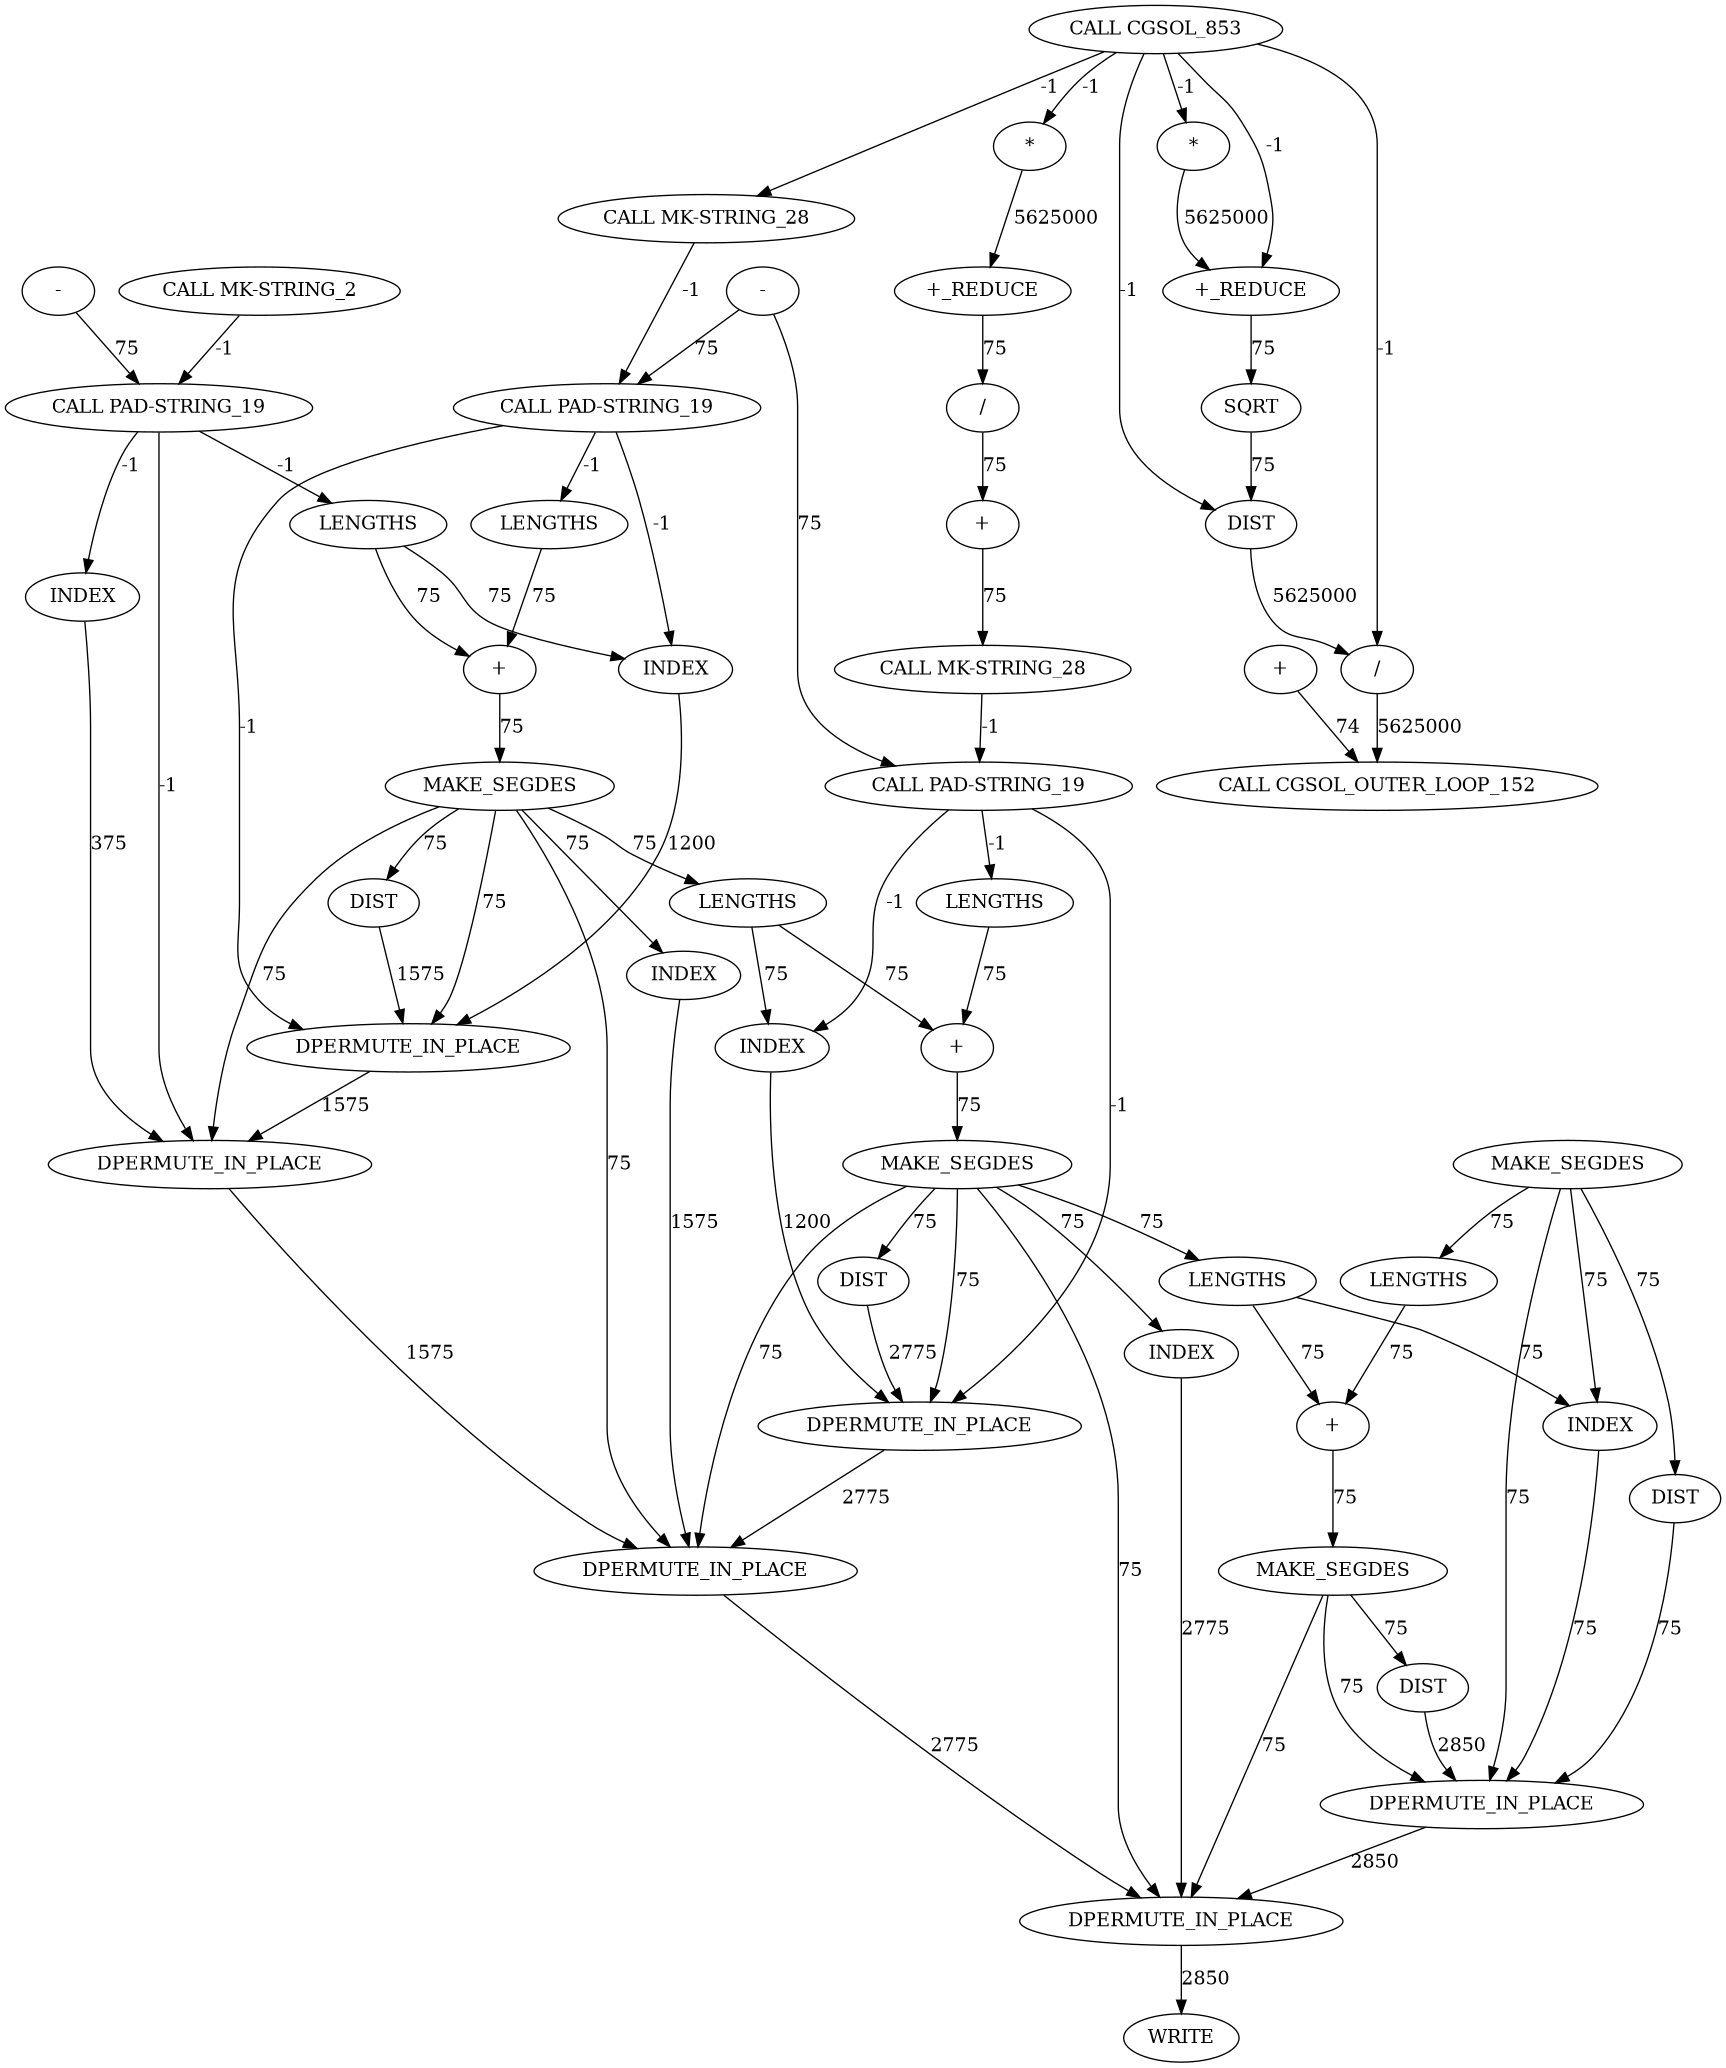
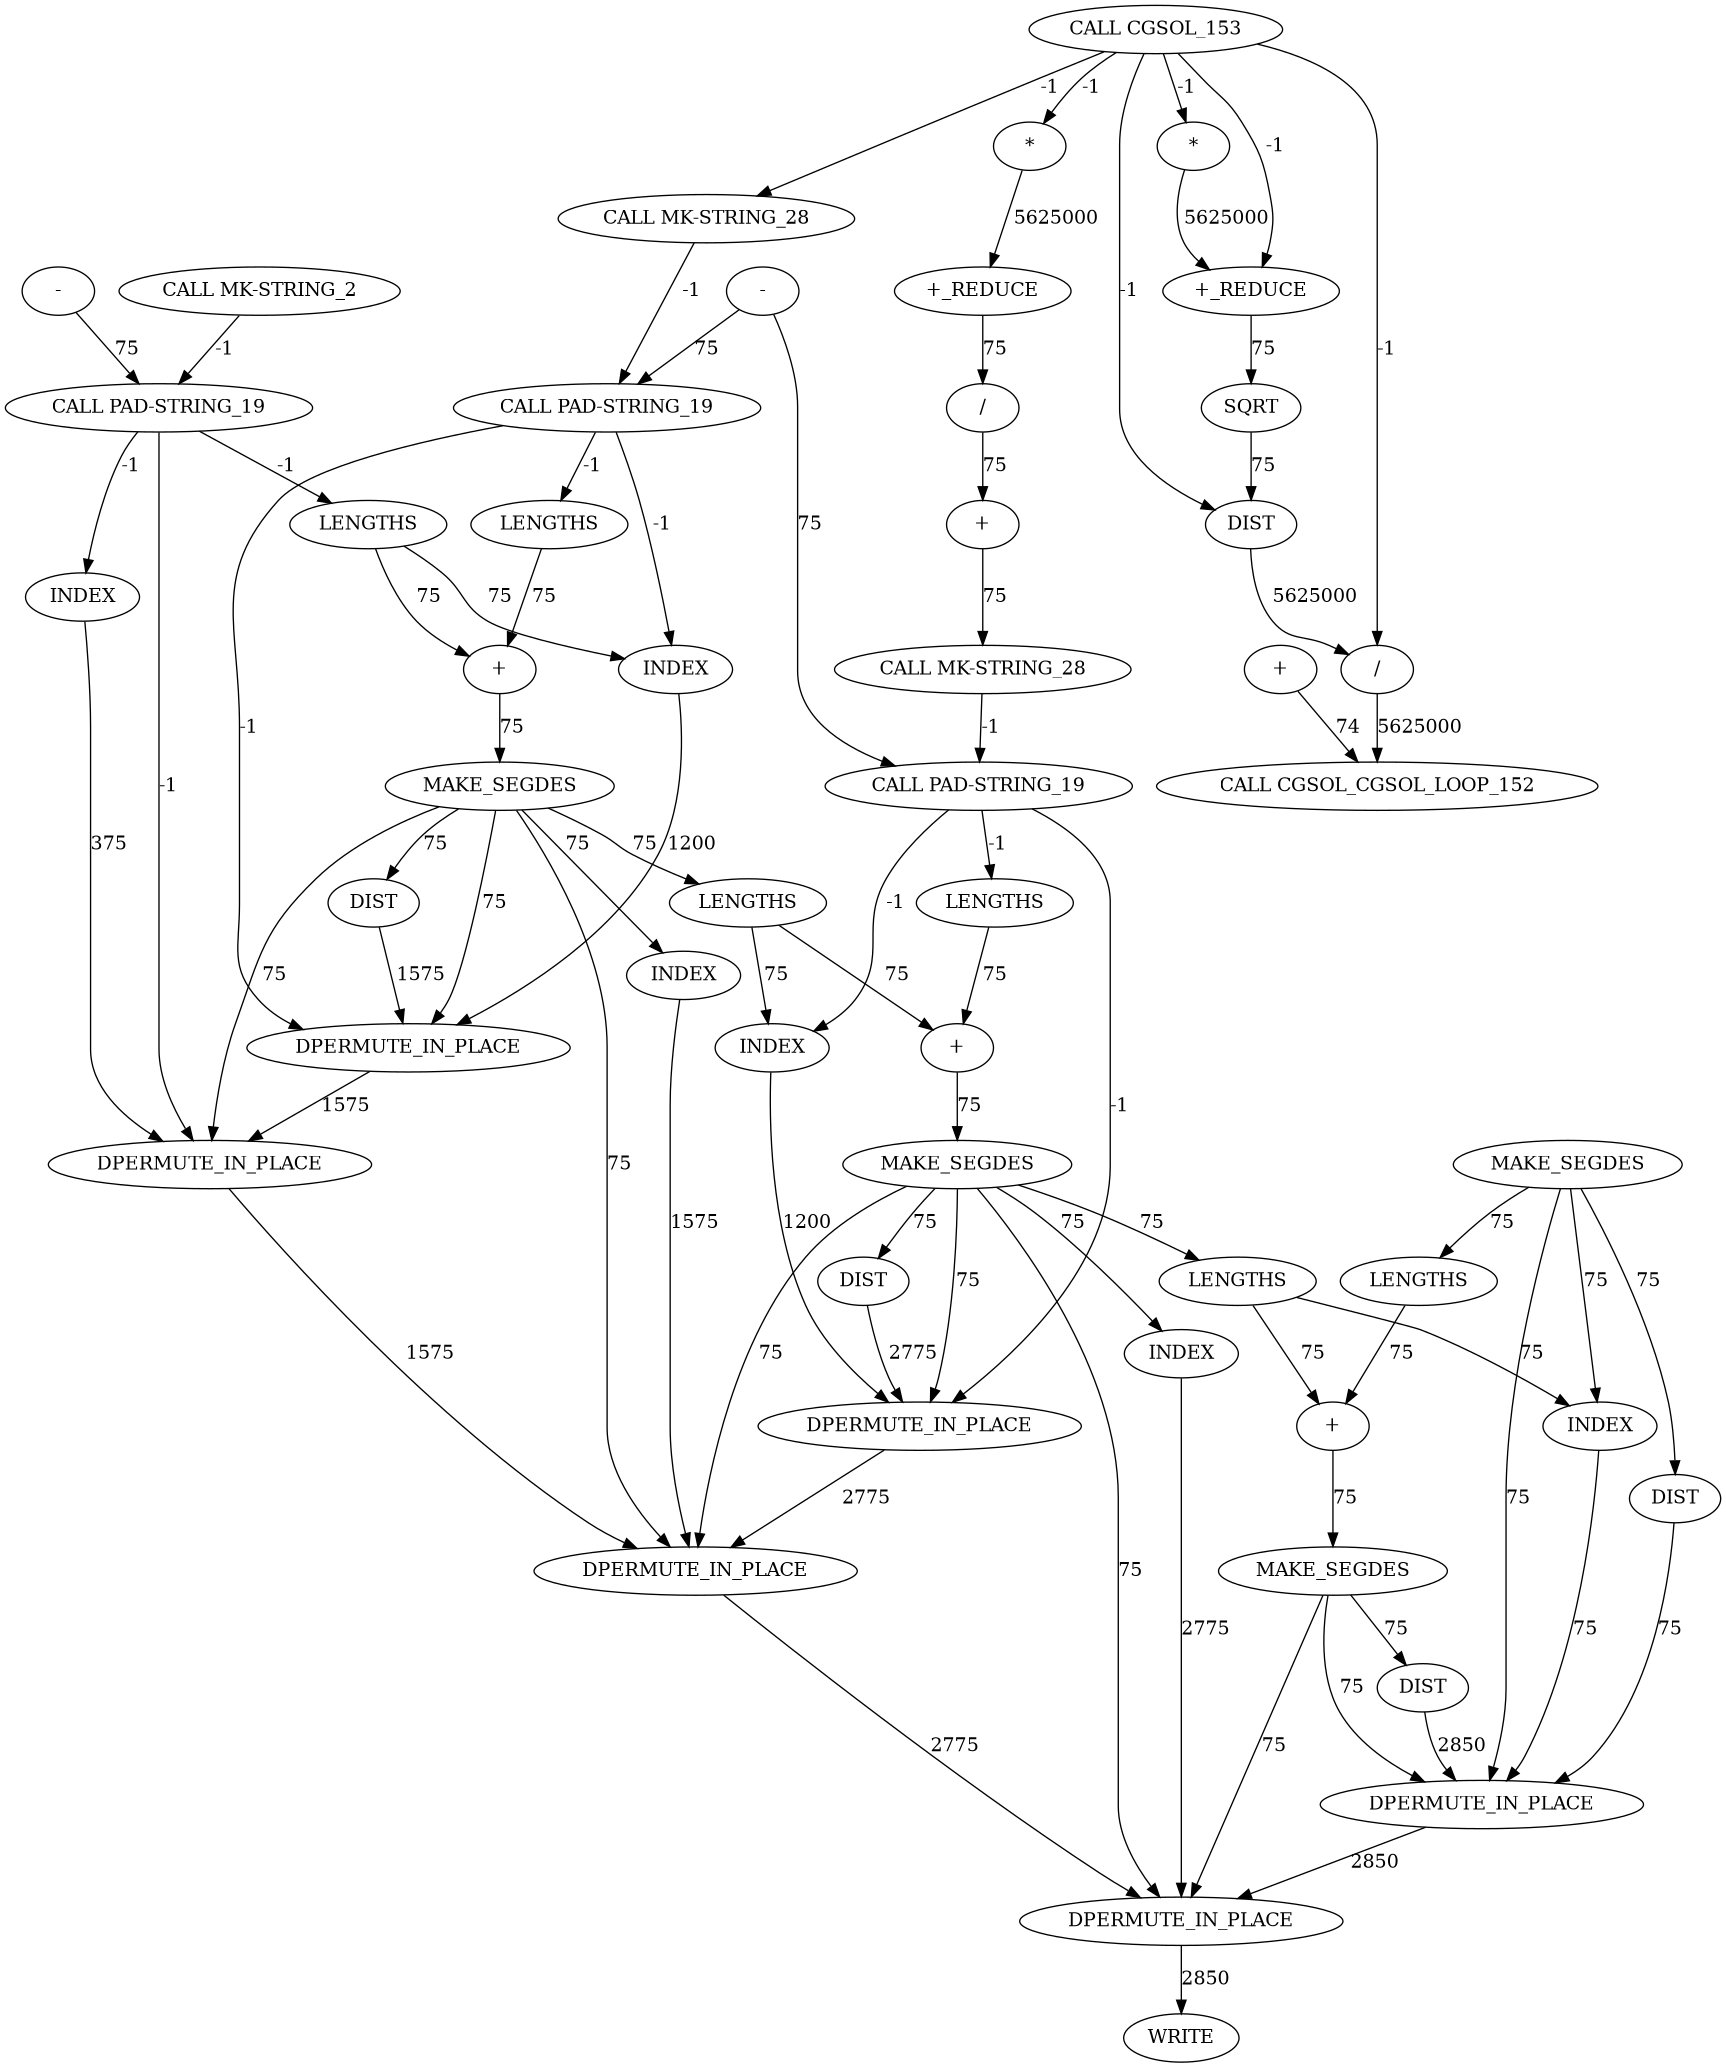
node "CALL CGSOL_853": label "CALL CGSOL_853" -> "CALL CGSOL_153"
node "CALL CGSOL_OUTER_LOOP_152": label "CALL CGSOL_OUTER_LOOP_152" -> "CALL CGSOL_CGSOL_LOOP_152"
